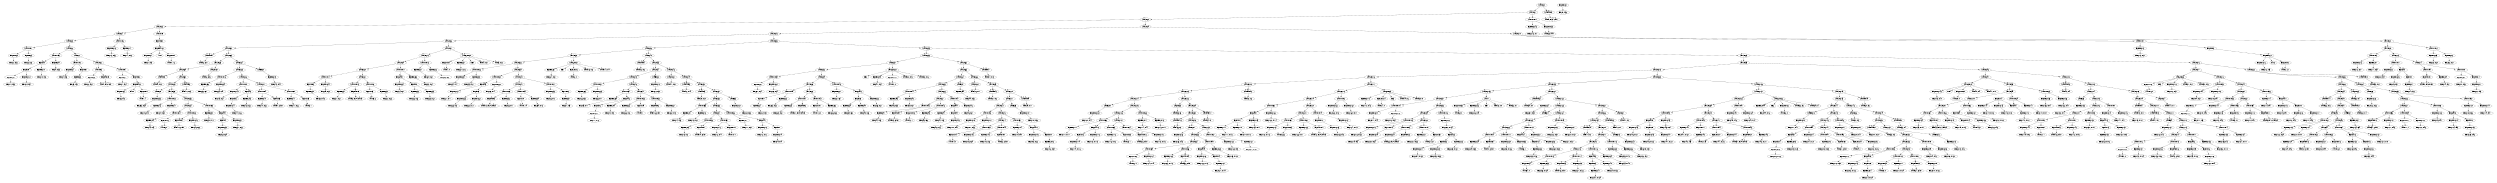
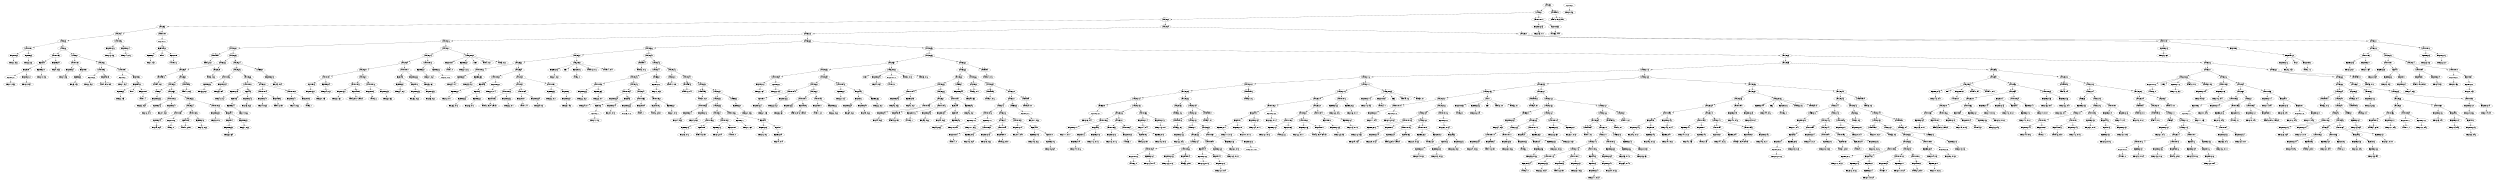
edge "ExpTemp234" -> "StatExp14": reversed
